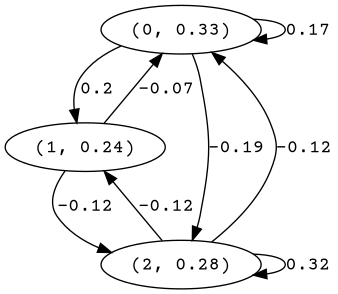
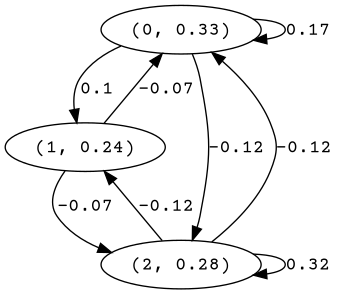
edge "(0, 0.33)" -> "(1, 0.24)": label "0.2" -> "0.1"
edge "(0, 0.33)" -> "(2, 0.28)": label "-0.19" -> "-0.12"
edge "(1, 0.24)" -> "(2, 0.28)": label "-0.12" -> "-0.07"
